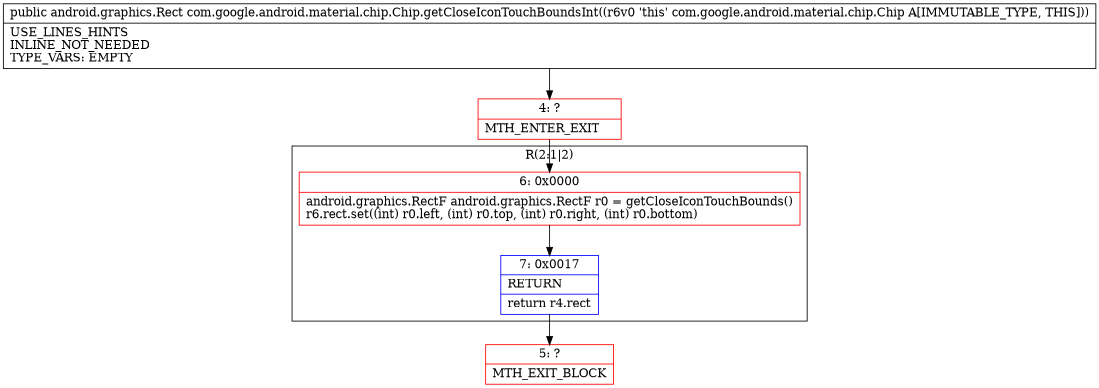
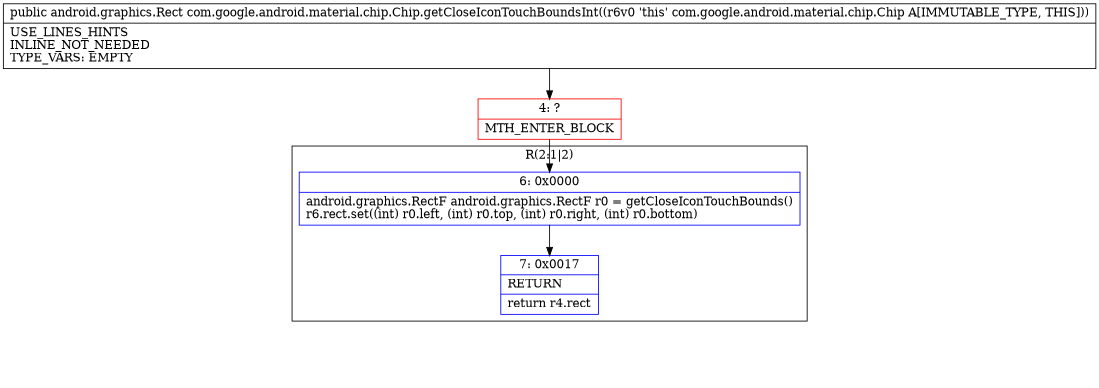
node "4: ?": text "MTH_ENTER_EXIT" -> "MTH_ENTER_BLOCK"
node "6: 0x0000": color red -> blue
node "5: ?": removed
